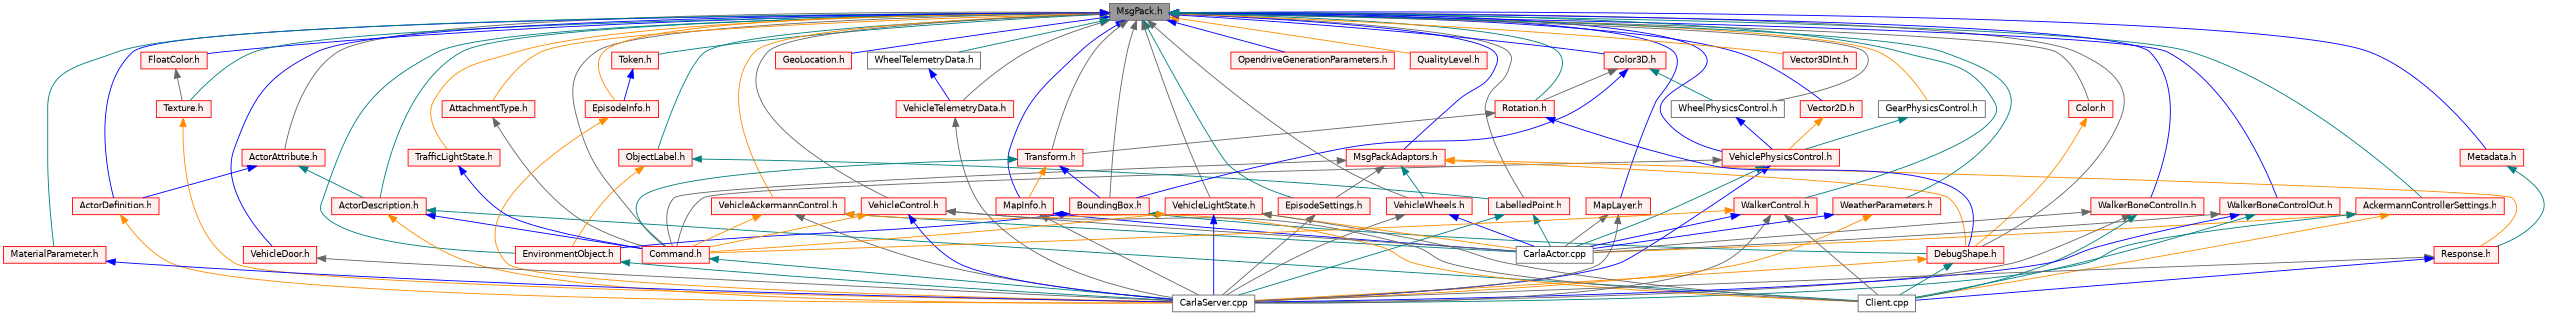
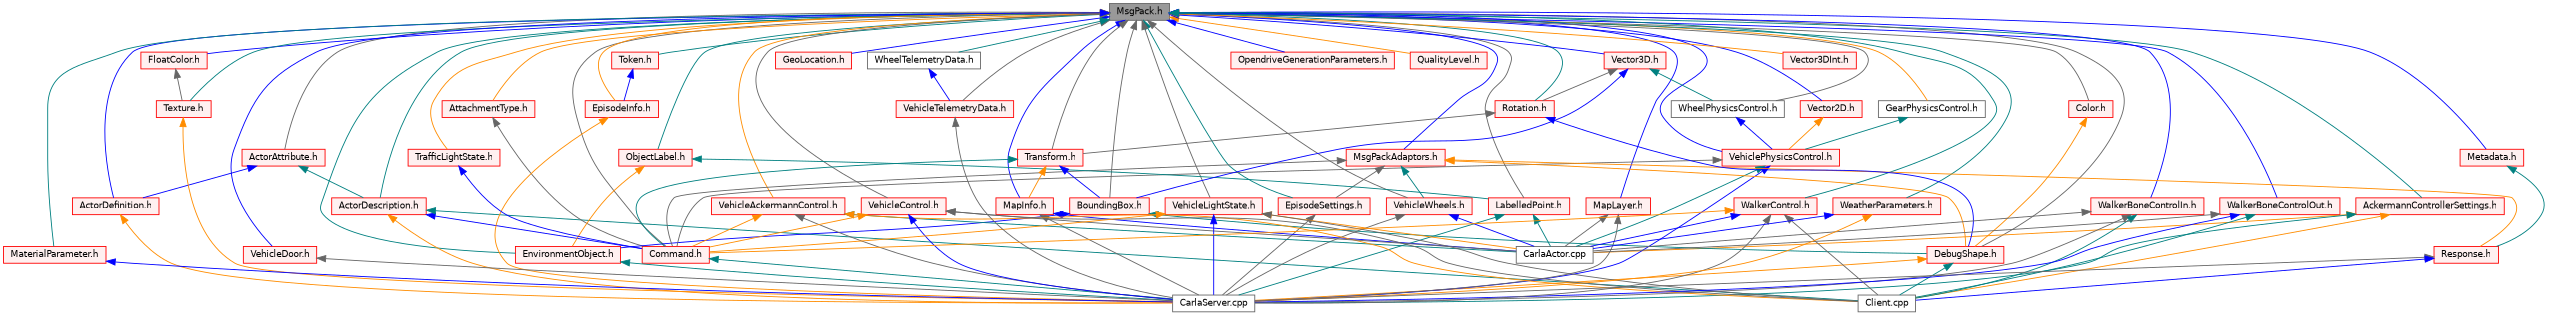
node "Color3D.h": label "Color3D.h" -> "Vector3D.h"
